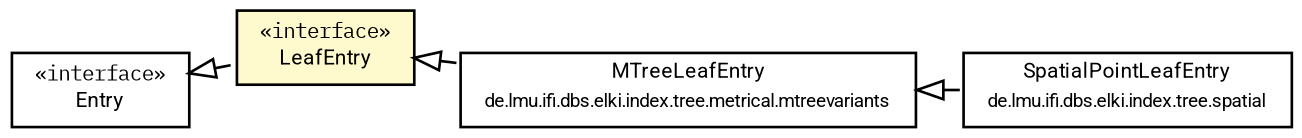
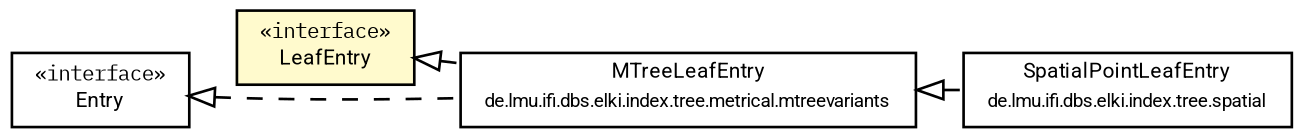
edge "LeafEntry" -> "Entry": now "MTreeLeafEntry" -> "Entry"
